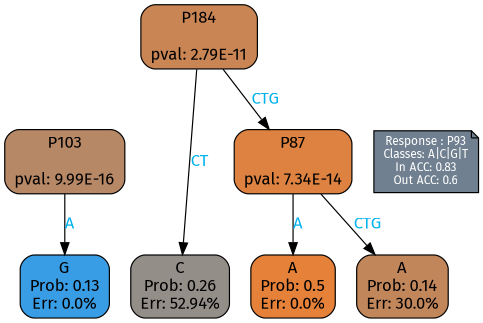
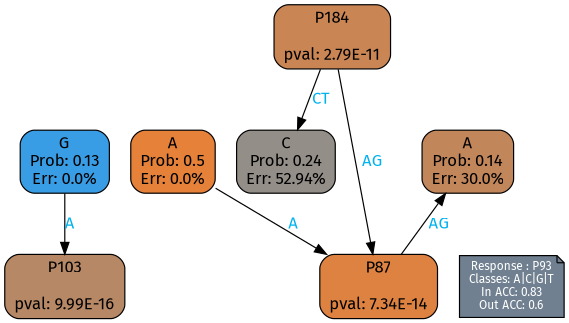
edge "P184 pval: 2.79E-11" -> "P87 pval: 7.34E-14": label "CTG" -> "AG"
edge "P103 pval: 9.99E-16" -> "G Prob: 0.13 Err: 0.0%": reversed
edge "P87 pval: 7.34E-14" -> "A Prob: 0.5 Err: 0.0%": reversed
edge "P87 pval: 7.34E-14" -> "A Prob: 0.14 Err: 30.0%": label "CTG" -> "AG"
node "C Prob: 0.26 Err: 52.94%": label "C Prob: 0.26 Err: 52.94%" -> "C Prob: 0.24 Err: 52.94%"
